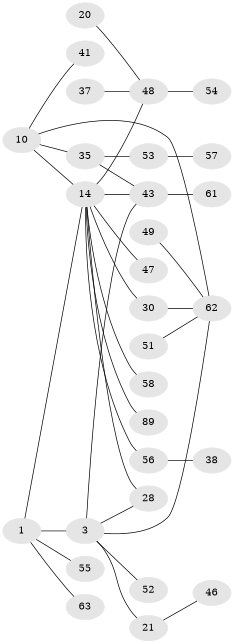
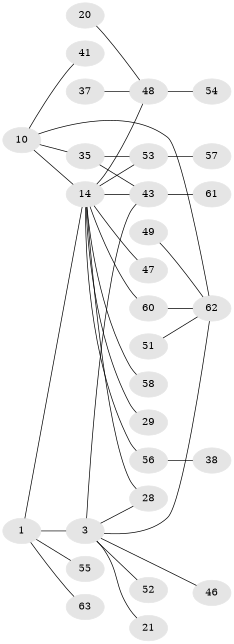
edge "53" -- "14": added
node "30": label "30" -> "60"
node "89": label "89" -> "29"
edge "46" -- "21": now "46" -- "3"
